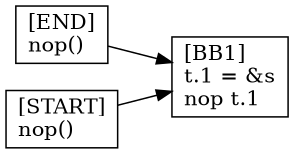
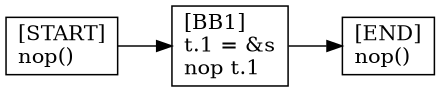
edge "[END] nop()" -> "[BB1] t.1 = &s nop t.1": reversed
